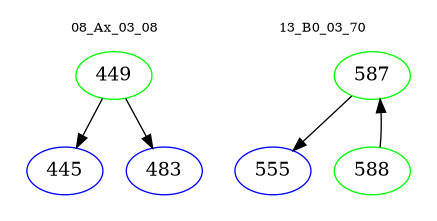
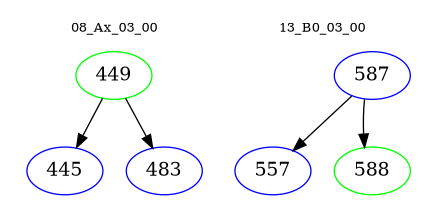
cluster "08_Ax_03_08": label "08_Ax_03_08" -> "08_Ax_03_00"
cluster "13_B0_03_70": label "13_B0_03_70" -> "13_B0_03_00"
node "587": color green -> blue
edge "588" -> "587": reversed
node "555": label "555" -> "557"
